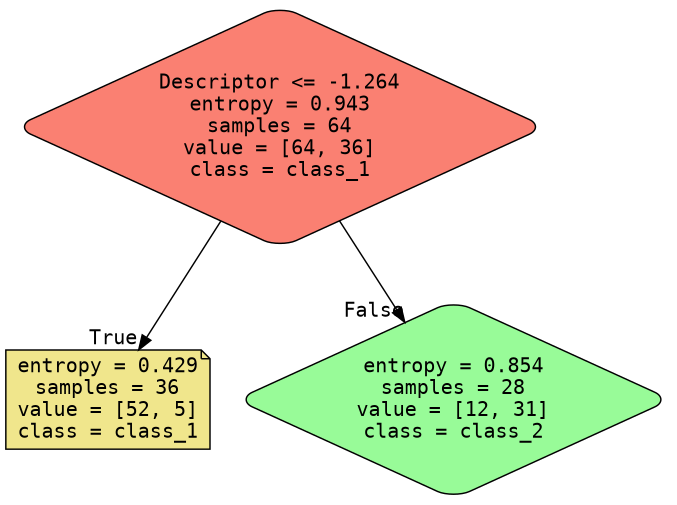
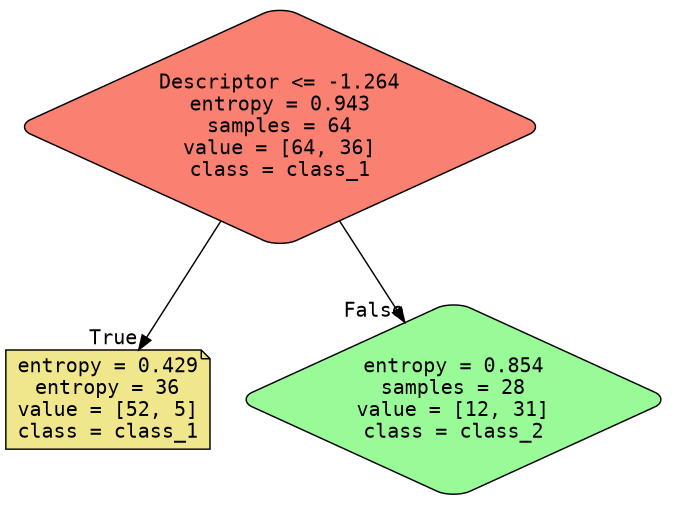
node "entropy = 0.429 samples = 36 value = [52, 5] class = class_1": label "entropy = 0.429 samples = 36 value = [52, 5] class = class_1" -> "entropy = 0.429 entropy = 36 value = [52, 5] class = class_1"
